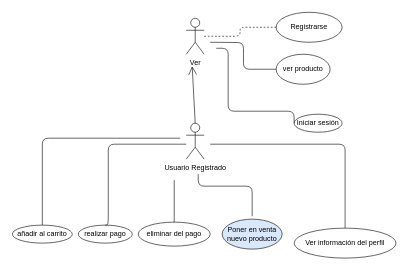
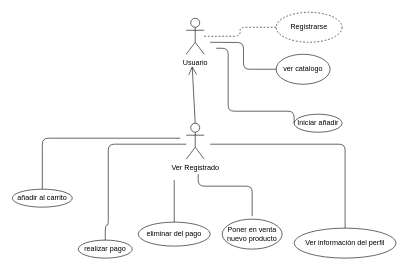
node "Registrarse": style solid -> dashed
node "Ver": label "Ver" -> "Usuario"
node "ver producto": label "ver producto" -> "ver catalogo"
node "Iniciar sesión": label "Iniciar sesión" -> "Iniciar añadir"
node "Usuario Registrado": label "Usuario Registrado" -> "Ver Registrado"
node "añadir al carrito": moved (42, 234) -> (42, 198)
node "realizar pago": moved (105, 234) -> (105, 249)
node "Poner en venta nuevo producto": fillcolor #dae8fc -> #ffffff
